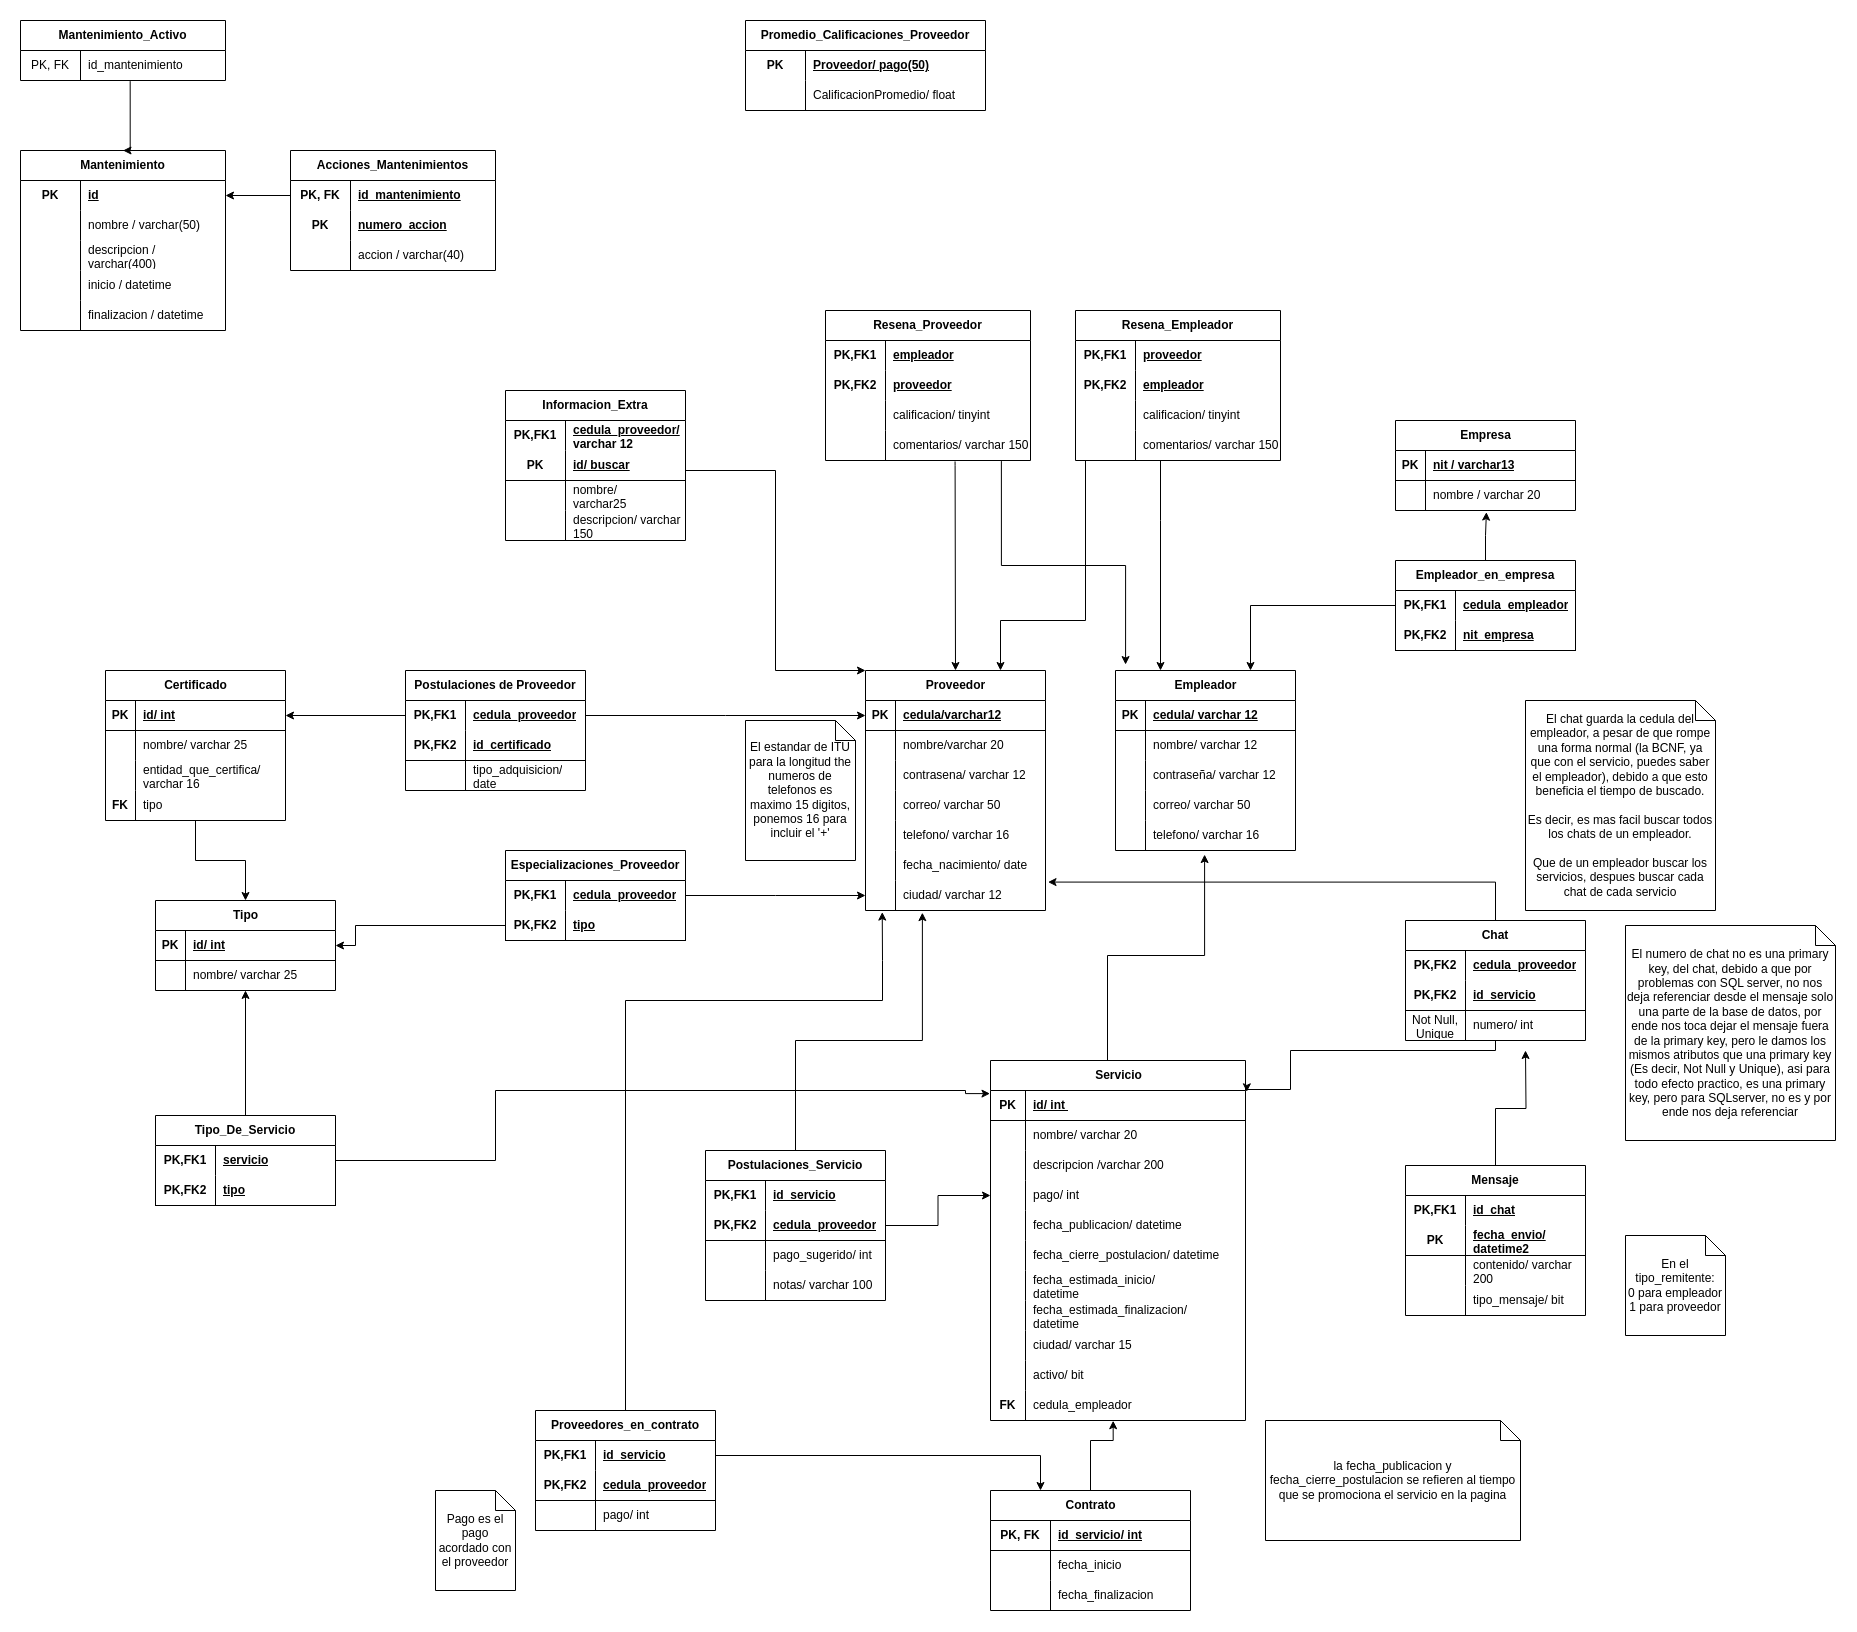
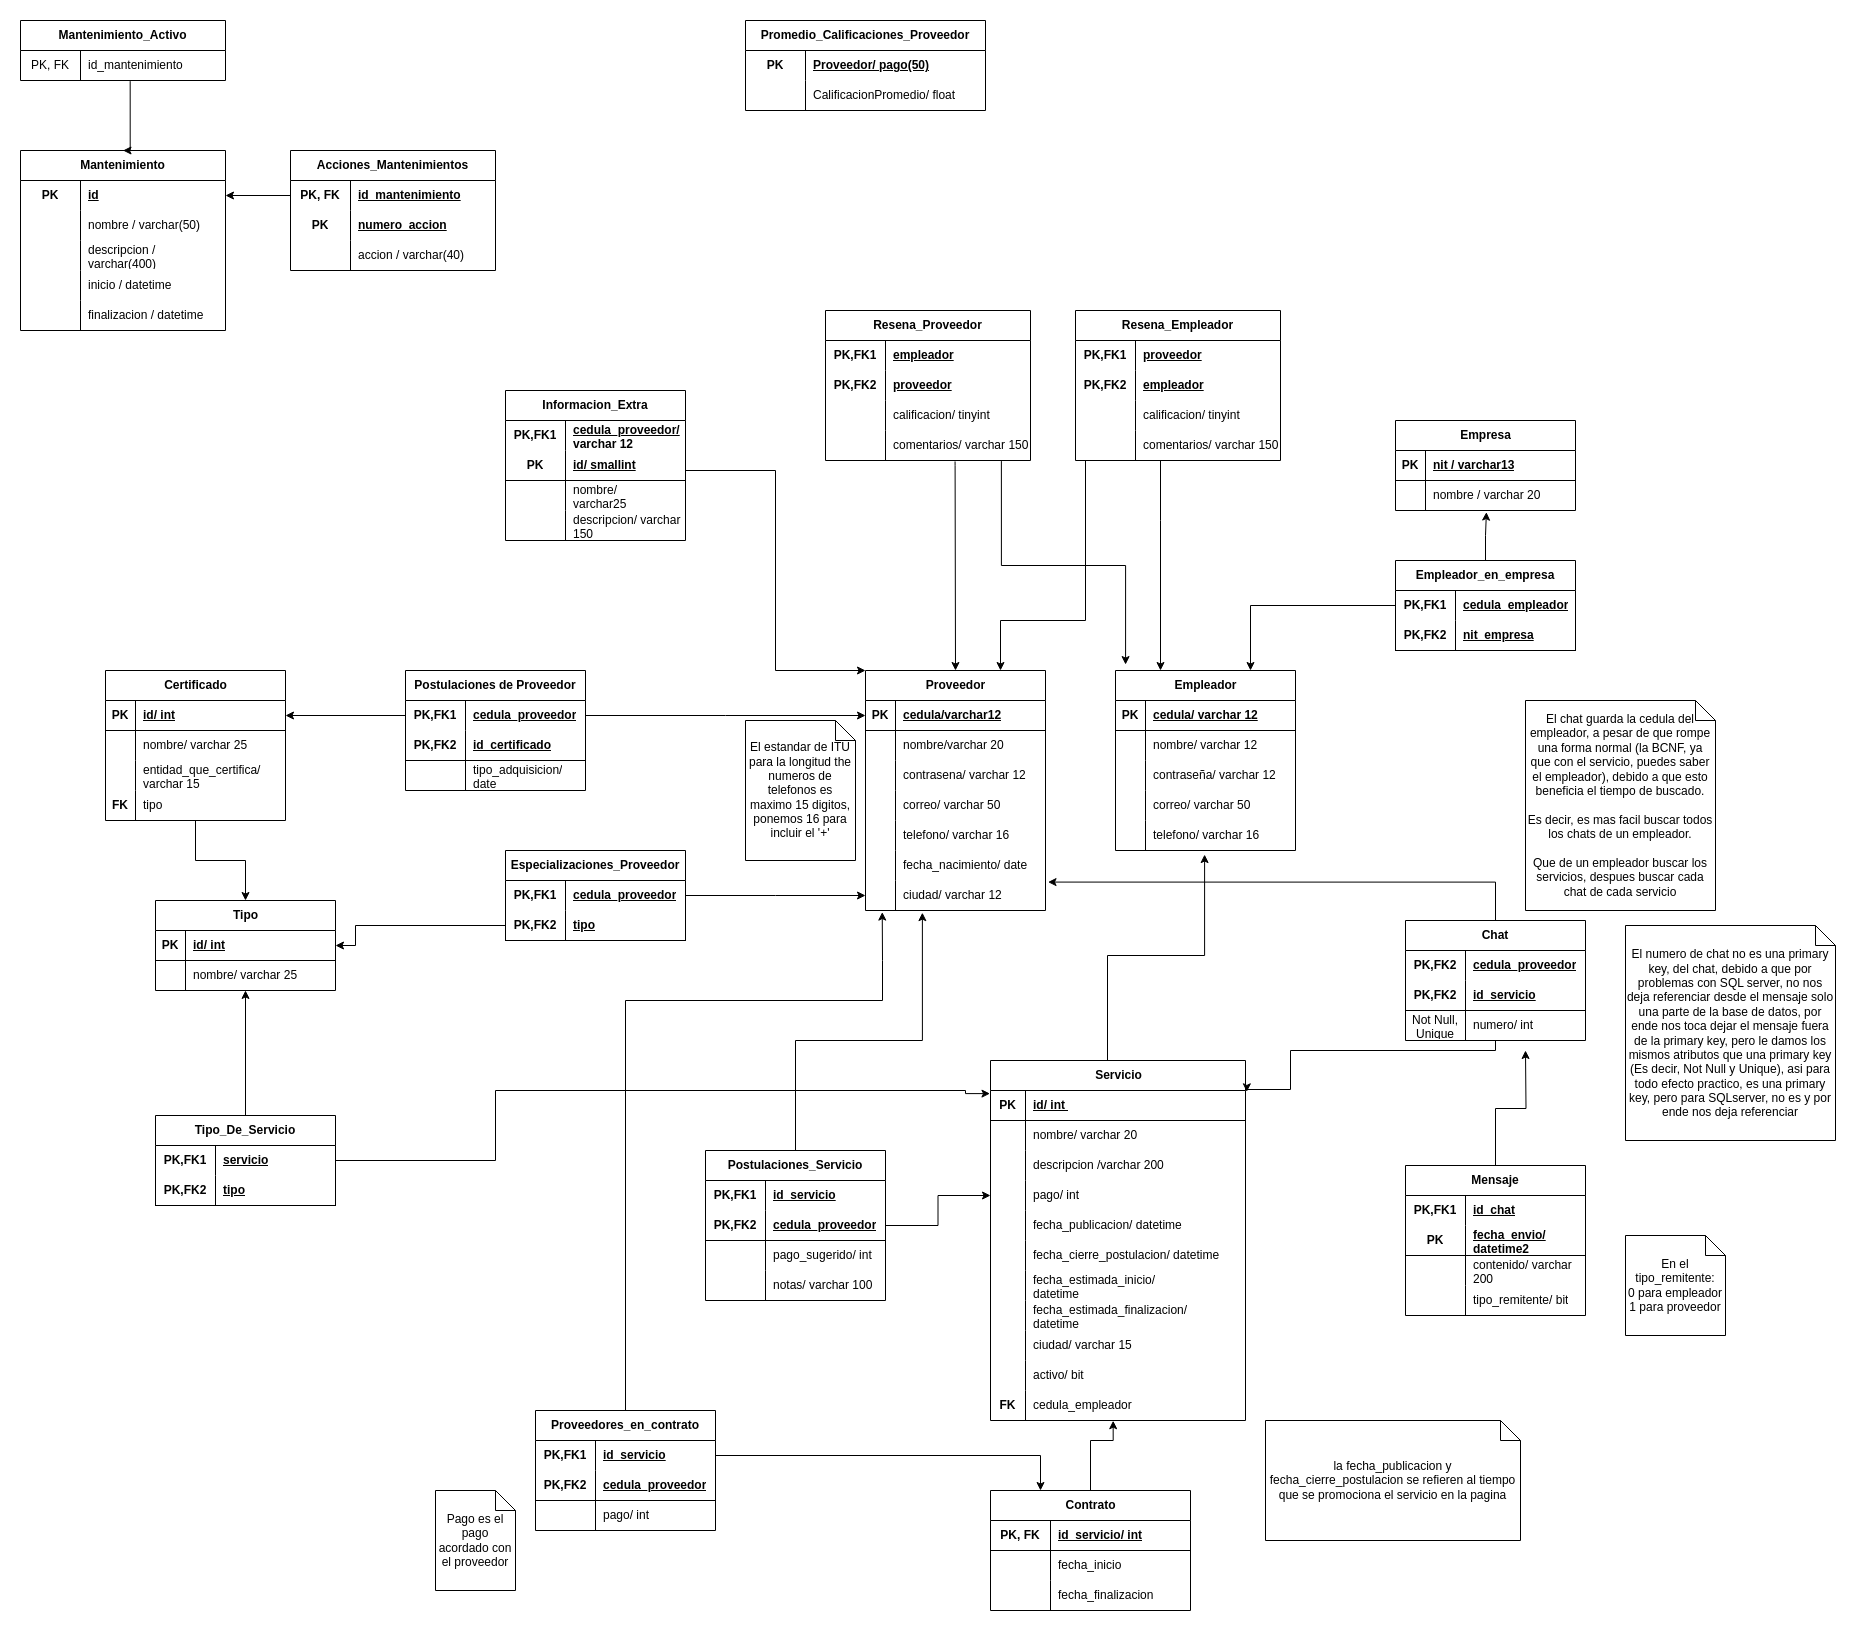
node "id/ buscar": label "id/ buscar" -> "id/ smallint"
node "entidad_que_certifica/ varchar 16": label "entidad_que_certifica/ varchar 16" -> "entidad_que_certifica/ varchar 15"
node "tipo_mensaje/ bit": label "tipo_mensaje/ bit" -> "tipo_remitente/ bit"
